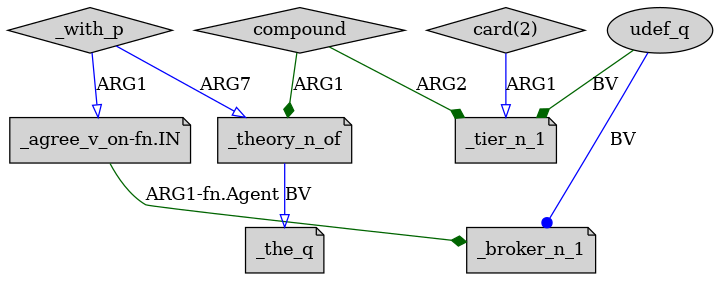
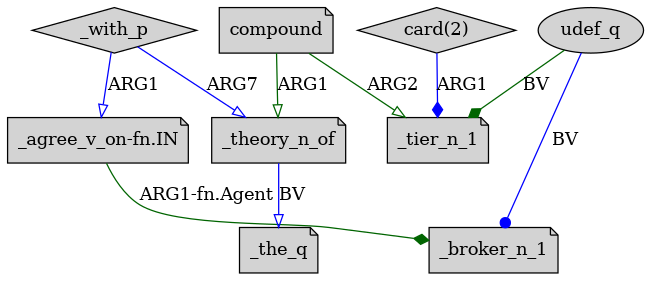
node "compound": shape diamond -> note
edge "compound" -> "_theory_n_of": arrowhead diamond -> onormal
edge "compound" -> "_tier_n_1": arrowhead diamond -> onormal
edge "card(2)" -> "_tier_n_1": arrowhead onormal -> diamond
